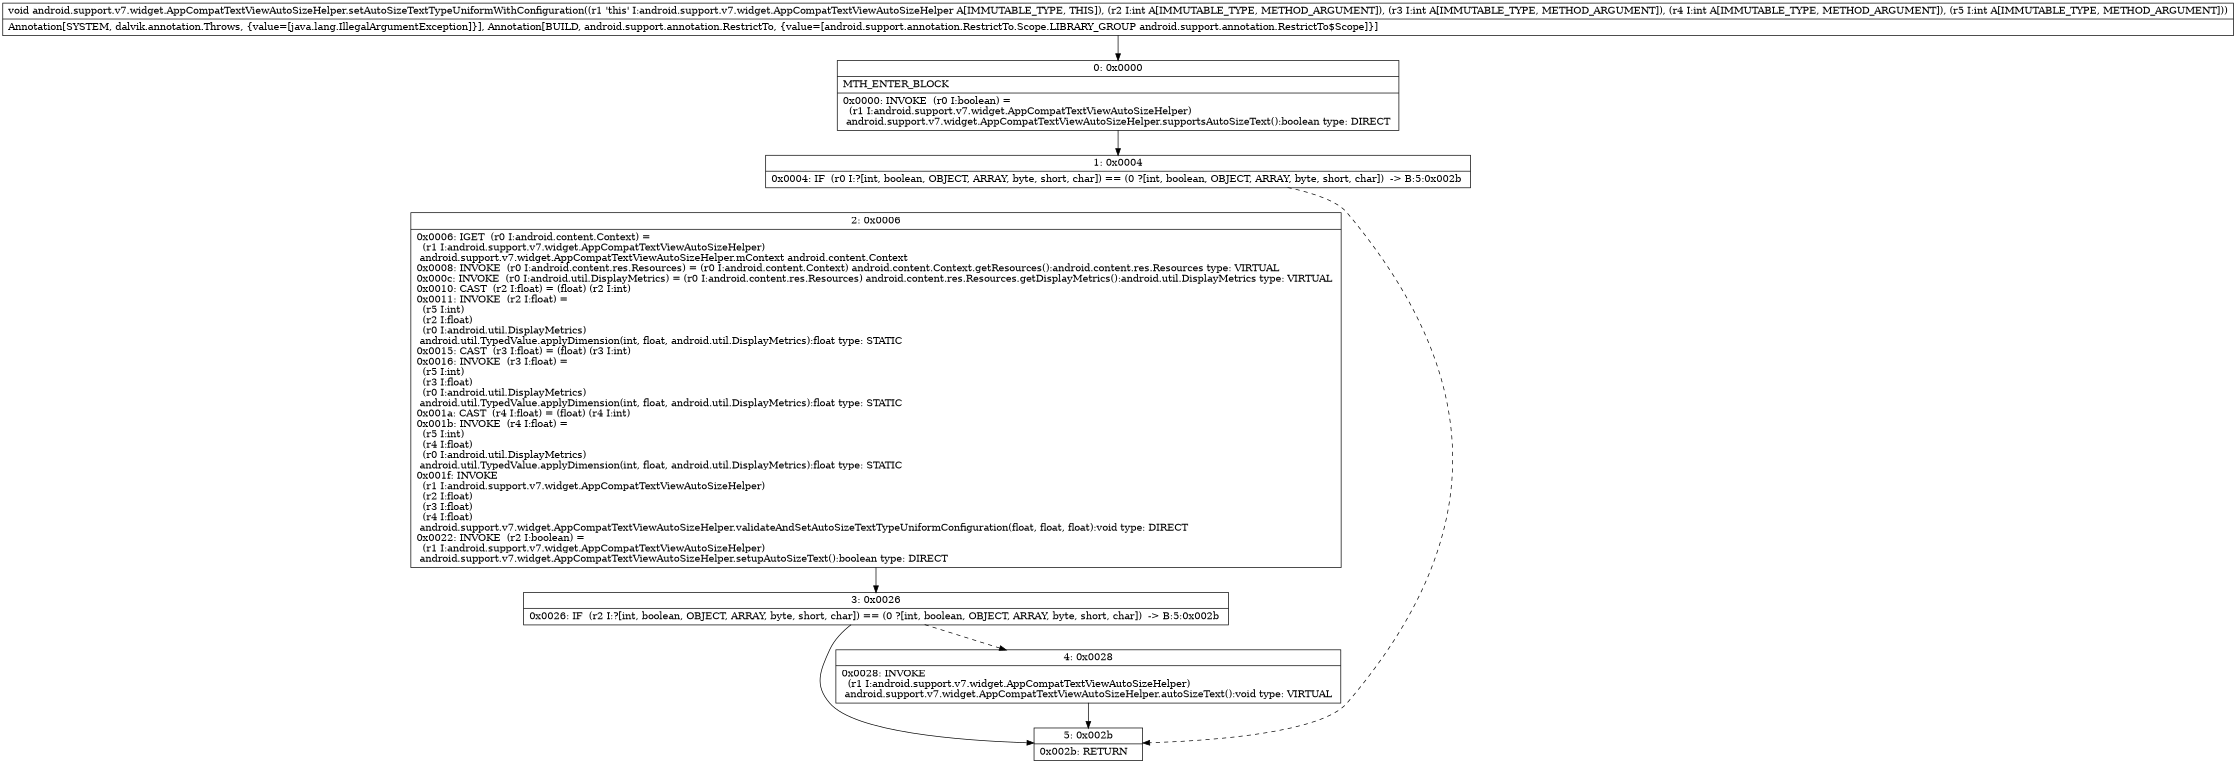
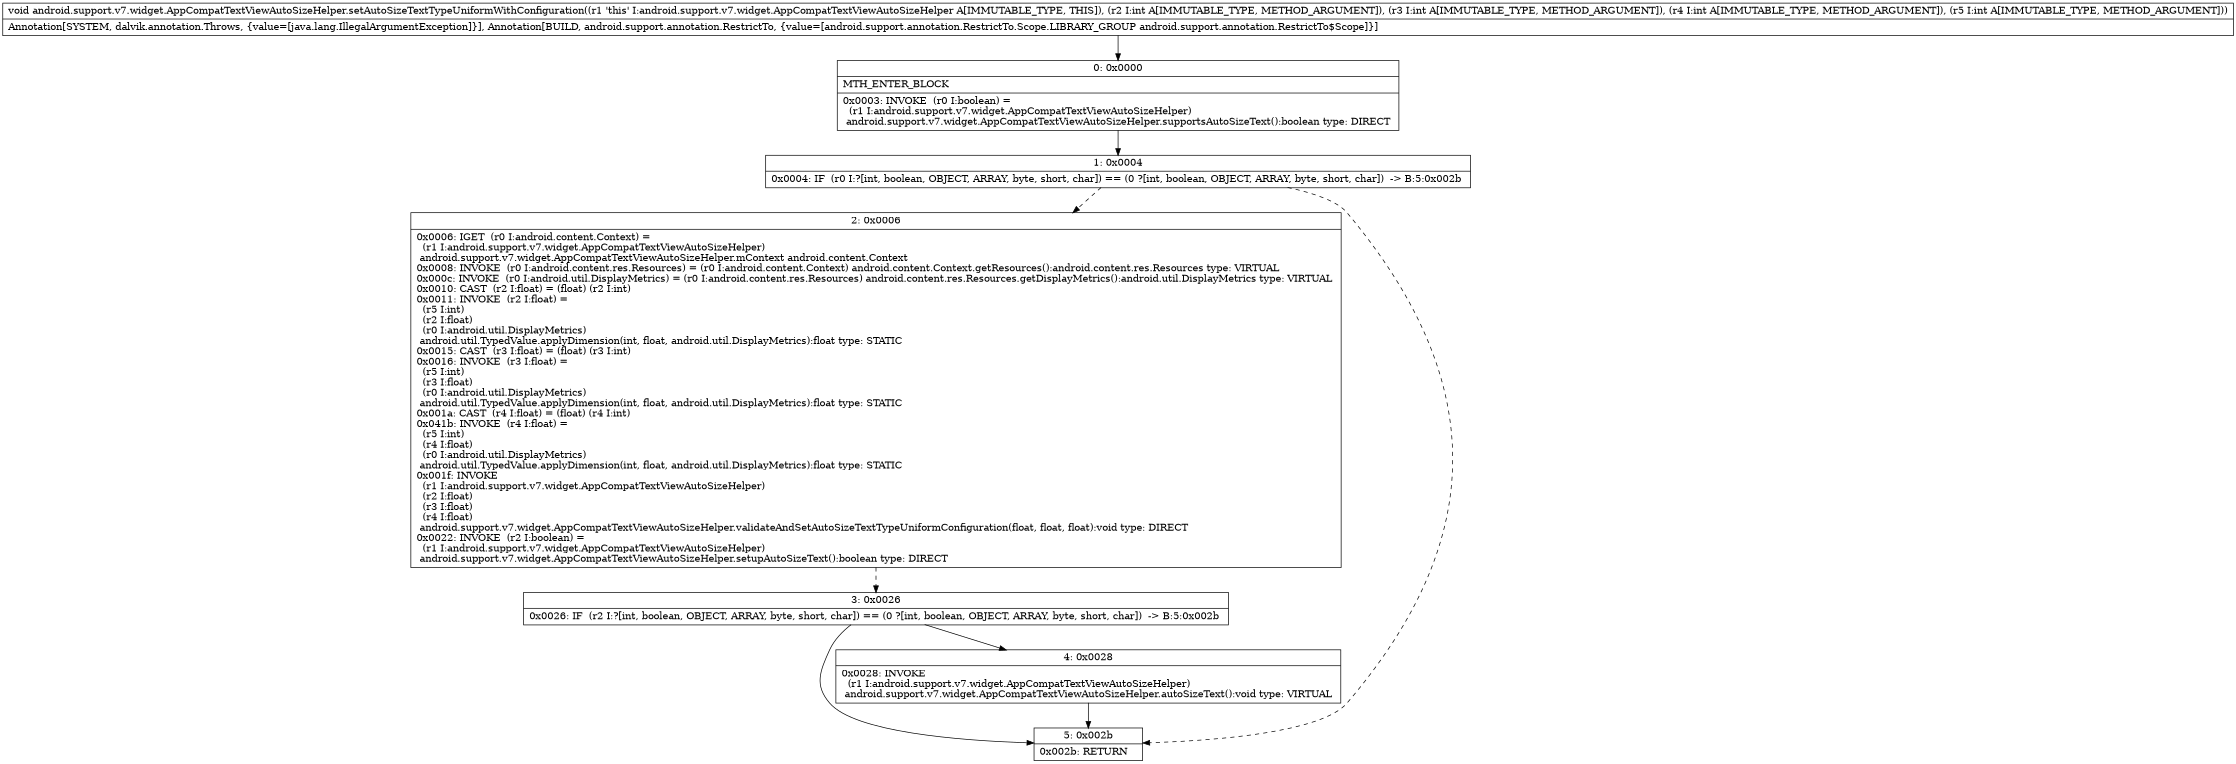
node "0: 0x0000": text "0x0000: INVOKE  (r0 I:boolean) =" -> "0x0003: INVOKE  (r0 I:boolean) ="
edge "1: 0x0004" -> "2: 0x0006": added
node "2: 0x0006": text "0x001b: INVOKE  (r4 I:float) =" -> "0x041b: INVOKE  (r4 I:float) ="
edge "2: 0x0006" -> "3: 0x0026": style solid -> dashed
edge "3: 0x0026" -> "4: 0x0028": style dashed -> solid
